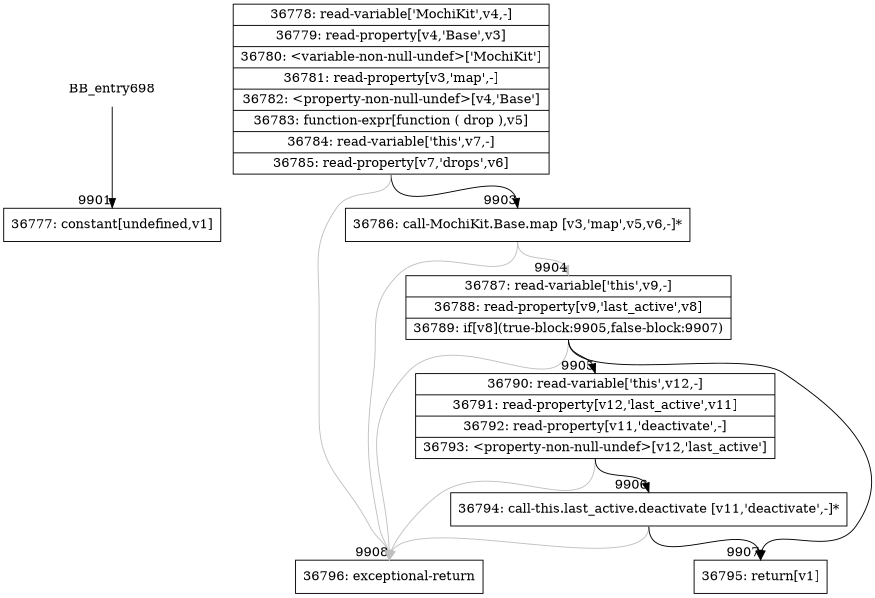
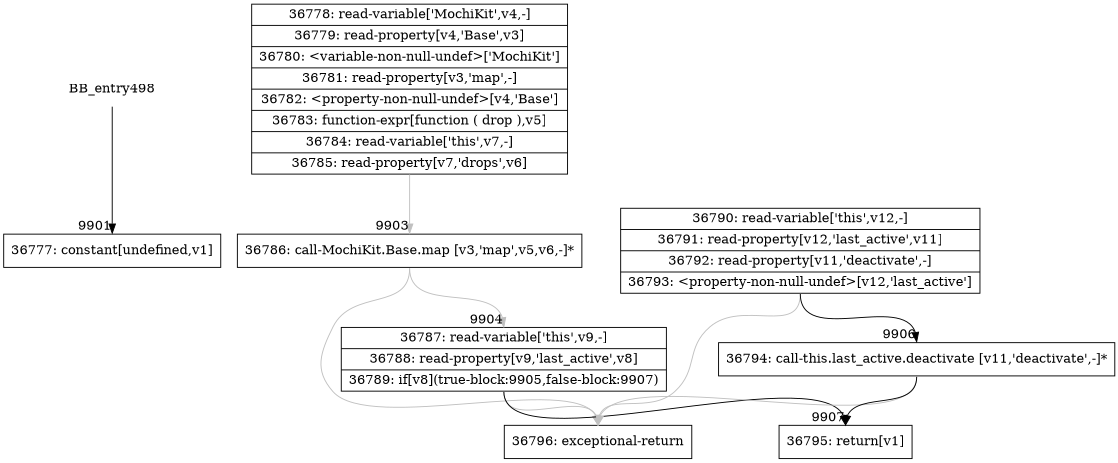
node "BB_entry698": label "BB_entry698" -> "BB_entry498"
edge "36778: read-variable['MochiKit',v4,-]" -> "36786: call-MochiKit.Base.map [v3,'map',v5,v6,-]*": color black -> gray
edge "36778: read-variable['MochiKit',v4,-]" -> "36796: exceptional-return": removed
edge "36787: read-variable['this',v9,-]" -> "36790: read-variable['this',v12,-]": removed
